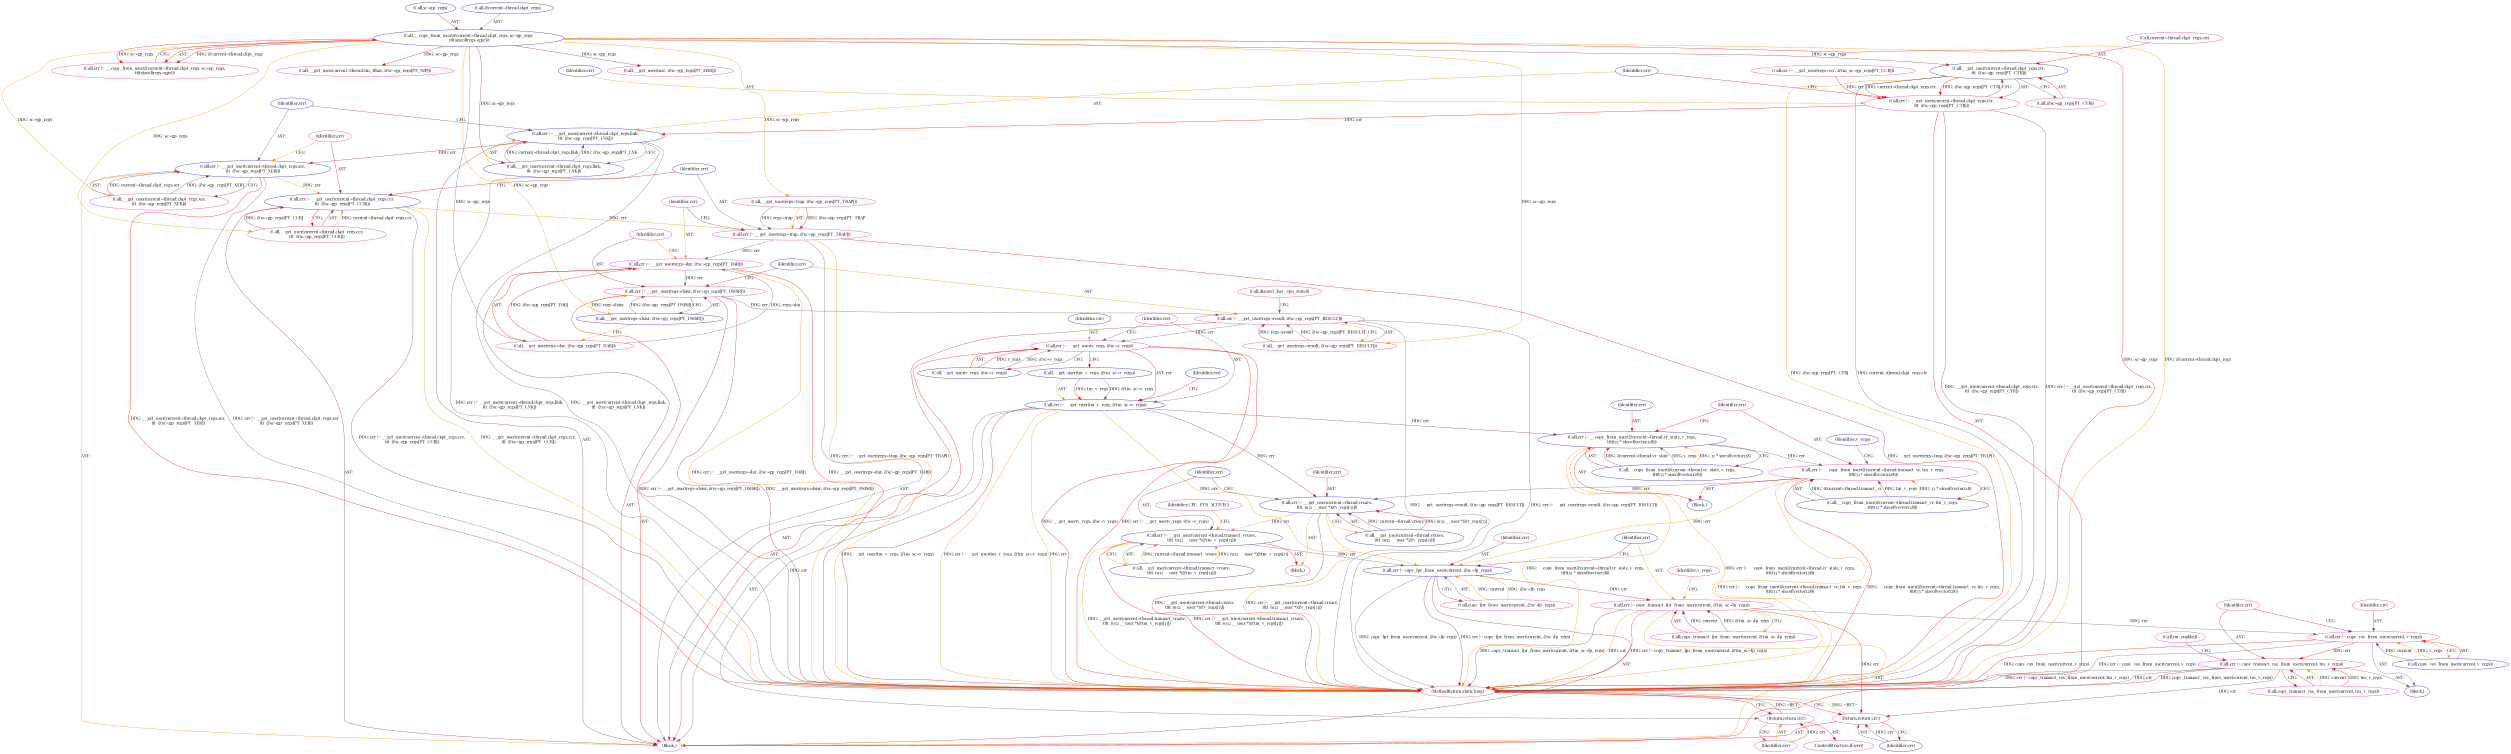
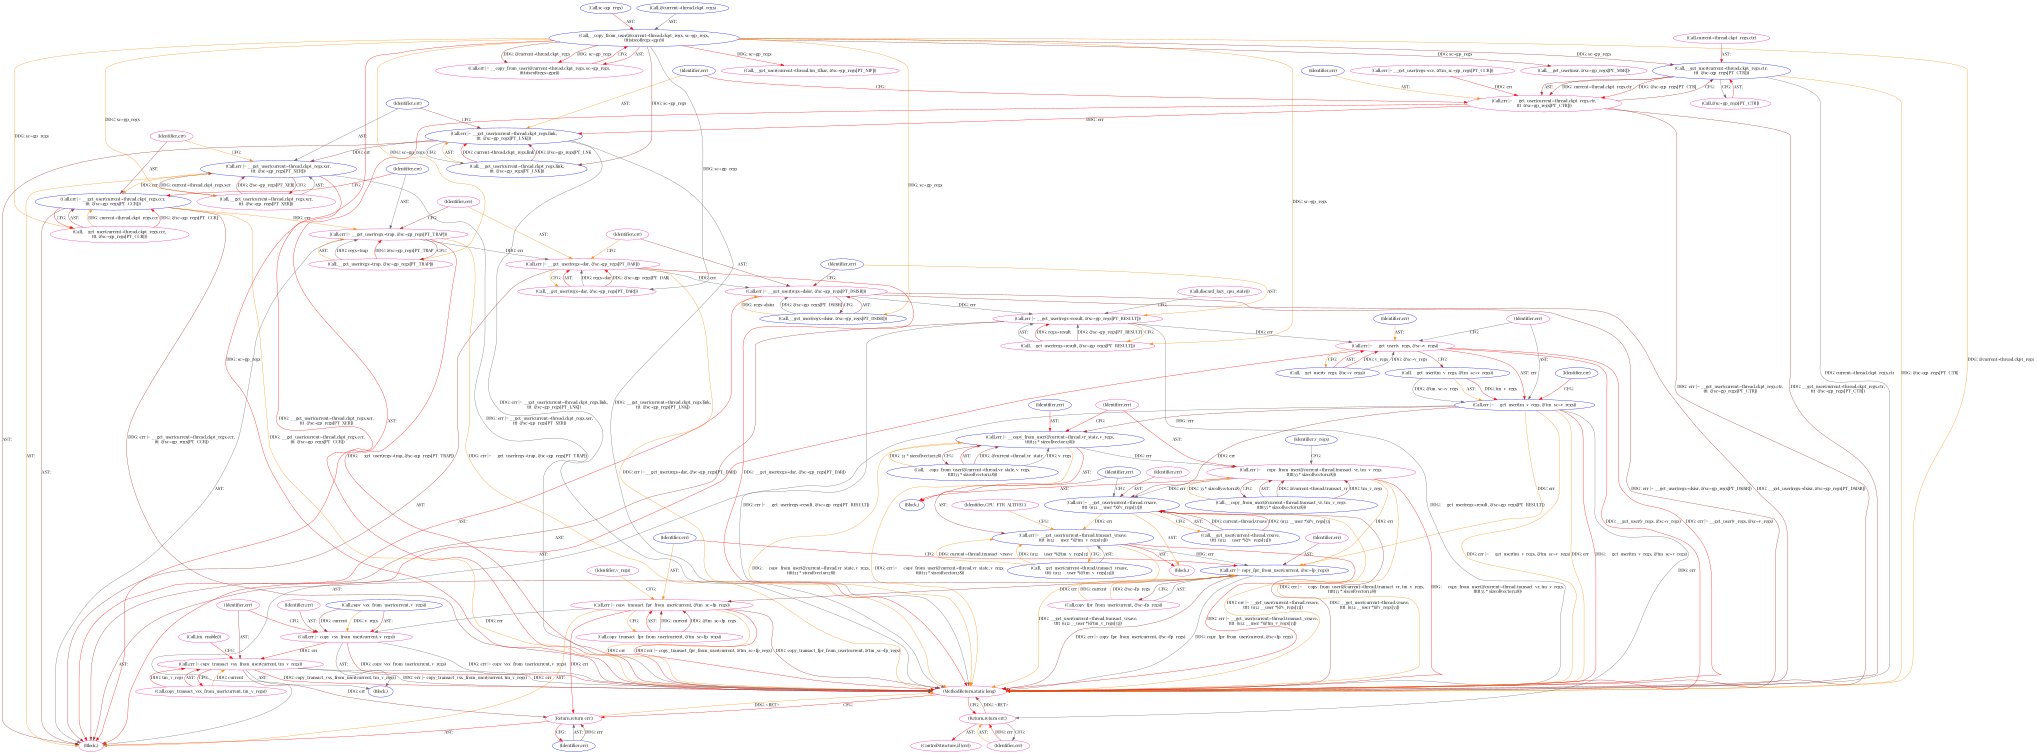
edge "(Call,err |= __get_user(regs->trap, &sc->gp_regs[PT_TRAP]))" -> "(Call,__get_user(regs->trap, &sc->gp_regs[PT_TRAP]))": added, label "CFG:"
edge "(Call,__get_user(regs->dsisr, &sc->gp_regs[PT_DSISR]))" -> "(Call,__get_user(regs->dar, &sc->gp_regs[PT_DAR]))": now "(Call,err |= __get_user(regs->dar, &sc->gp_regs[PT_DAR]))" -> "(Call,__get_user(regs->dar, &sc->gp_regs[PT_DAR]))"
edge "(Call,err |= __get_user(v_regs, &sc->v_regs))" -> "(Call,__get_user(v_regs, &sc->v_regs))": color brown -> darkorange
edge "(Call,err |= copy_vsx_from_user(current, v_regs))" -> "(Call,copy_vsx_from_user(current, v_regs))": removed, label "CFG:"
